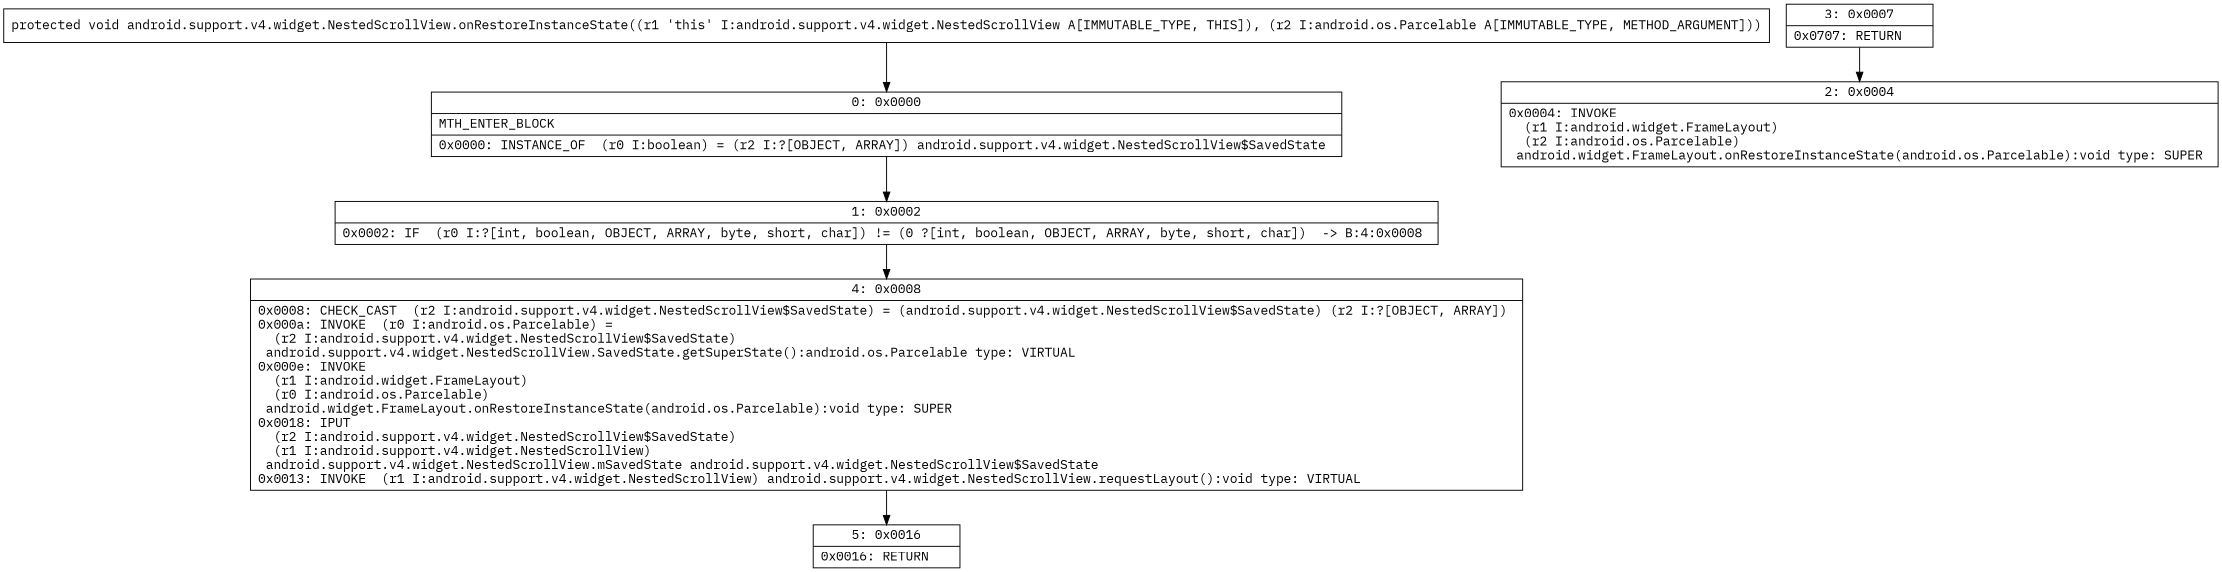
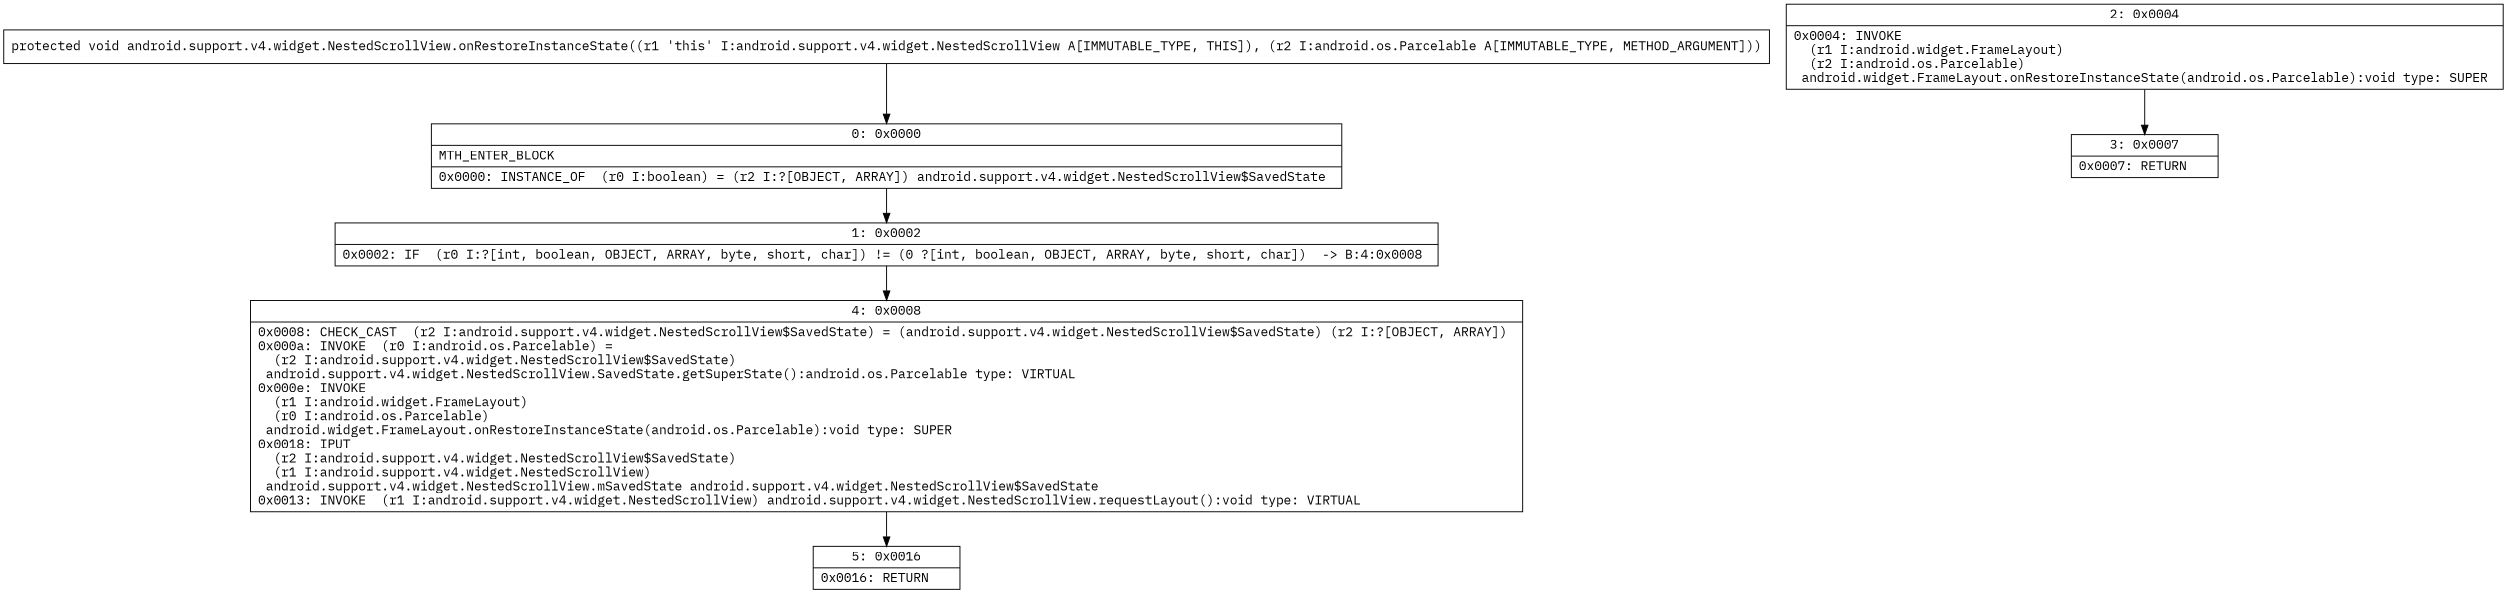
node "3: 0x0007": text "0x0707: RETURN" -> "0x0007: RETURN"
edge "3: 0x0007" -> "2: 0x0004": reversed
